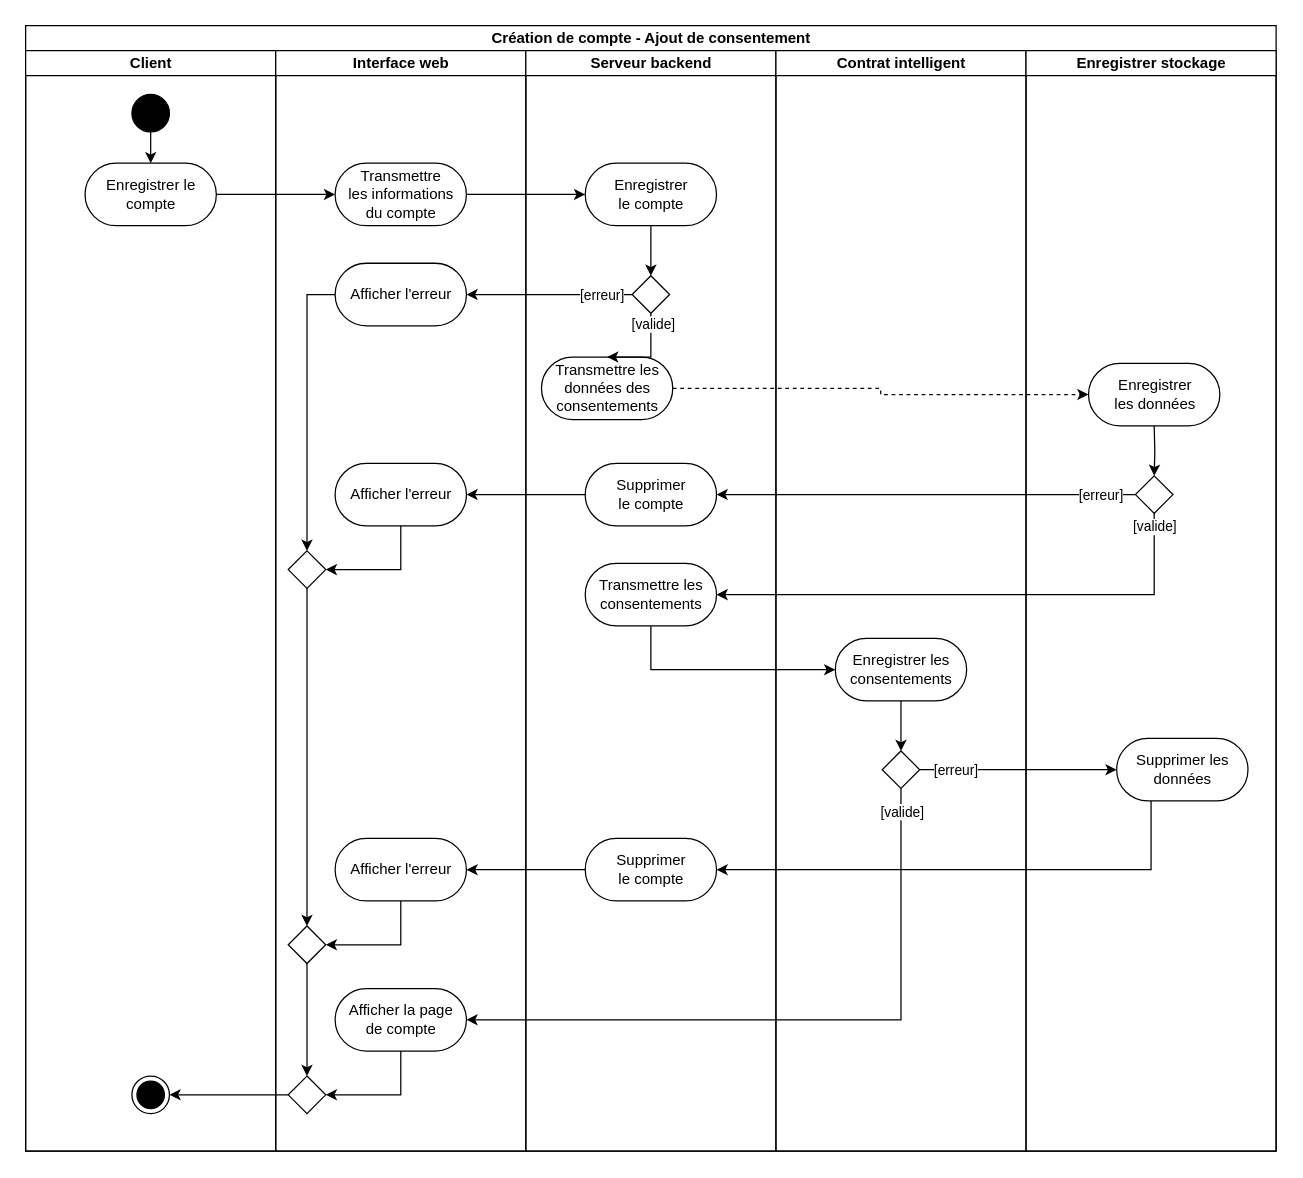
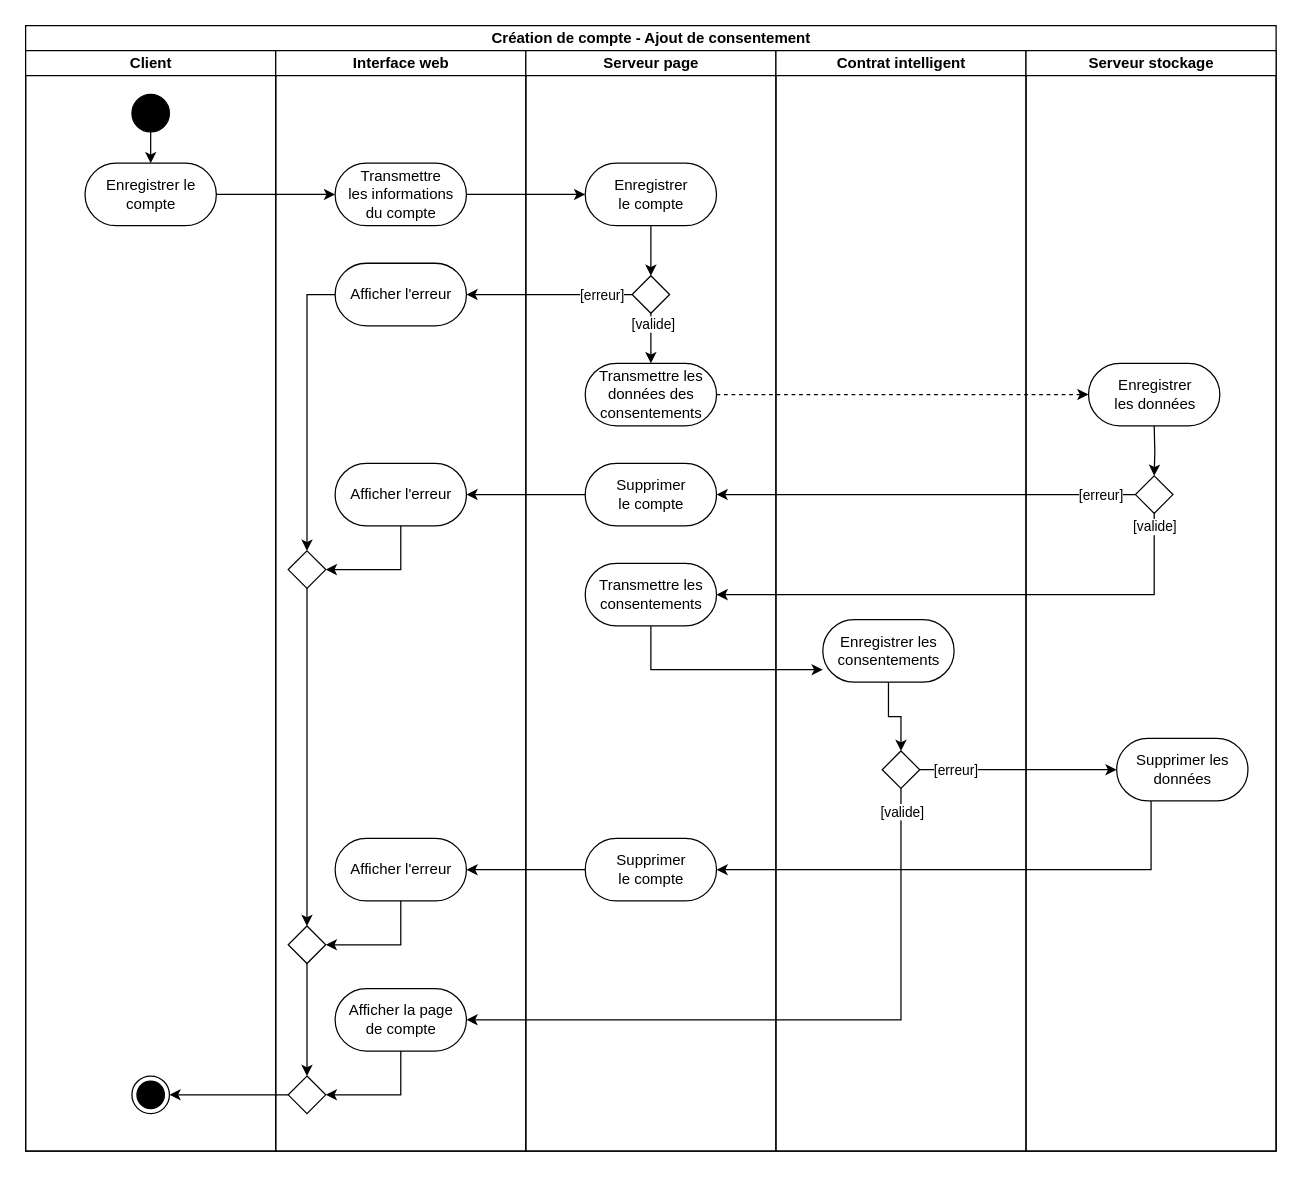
node "Serveur backend": label "Serveur backend" -> "Serveur page"
node "Enregistrer stockage": label "Enregistrer stockage" -> "Serveur stockage"
node "Transmettre les données des consentements": moved (607, 388) -> (651, 394)
node "Enregistrer les consentements": moved (901, 669) -> (888, 651)
